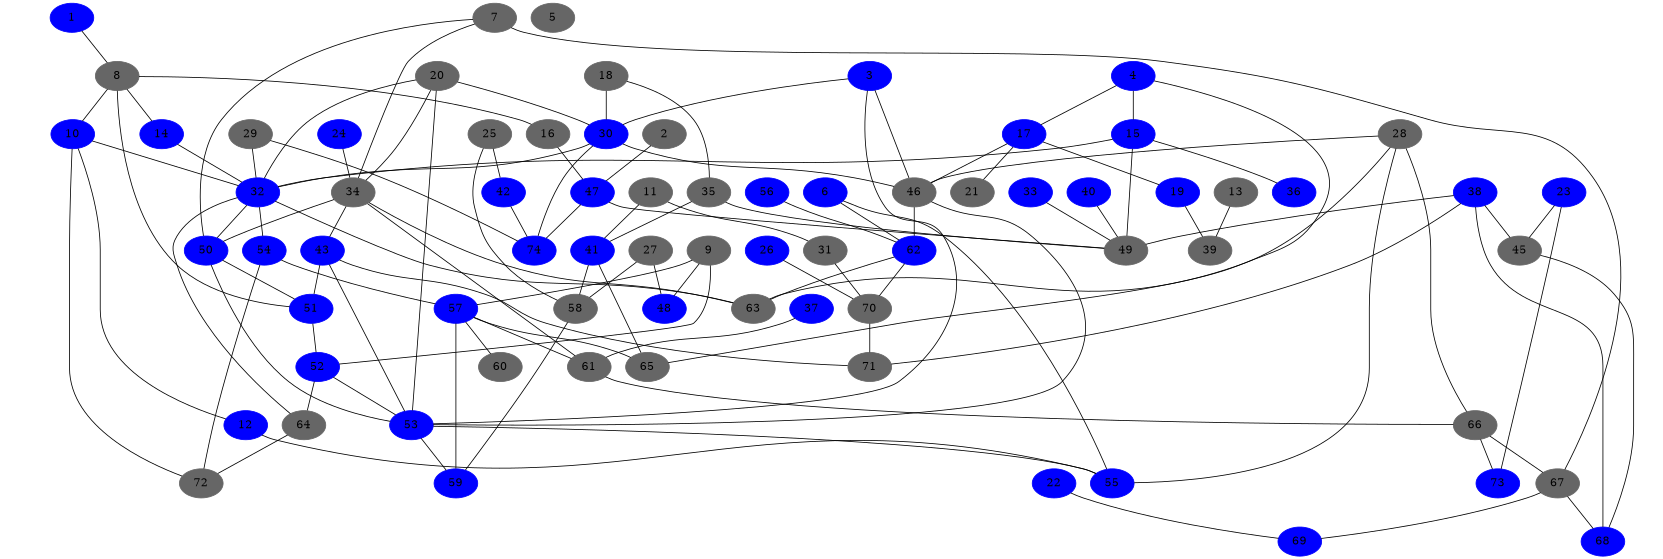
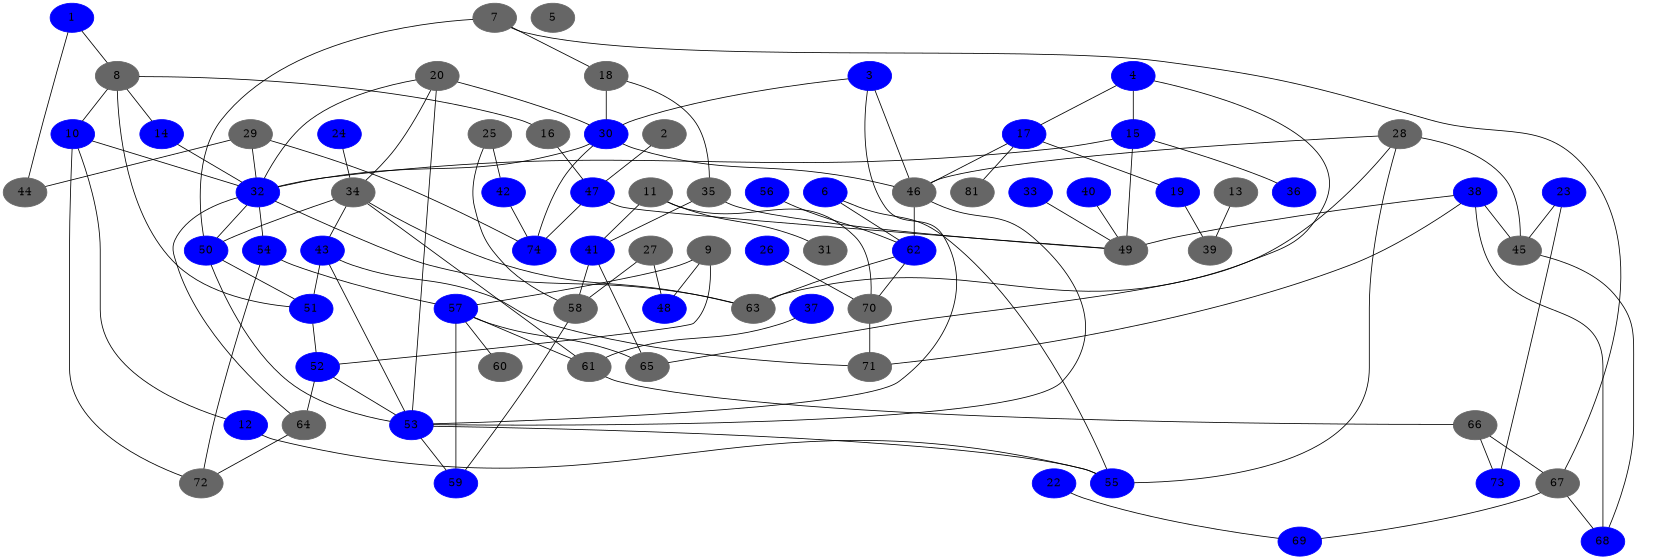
edge "7" -- "34": now "7" -- "18"
node "44": added
node "21": label "21" -> "81"
edge "28" -- "66": now "28" -- "45"
edge "31" -- "70": now "11" -- "70"
